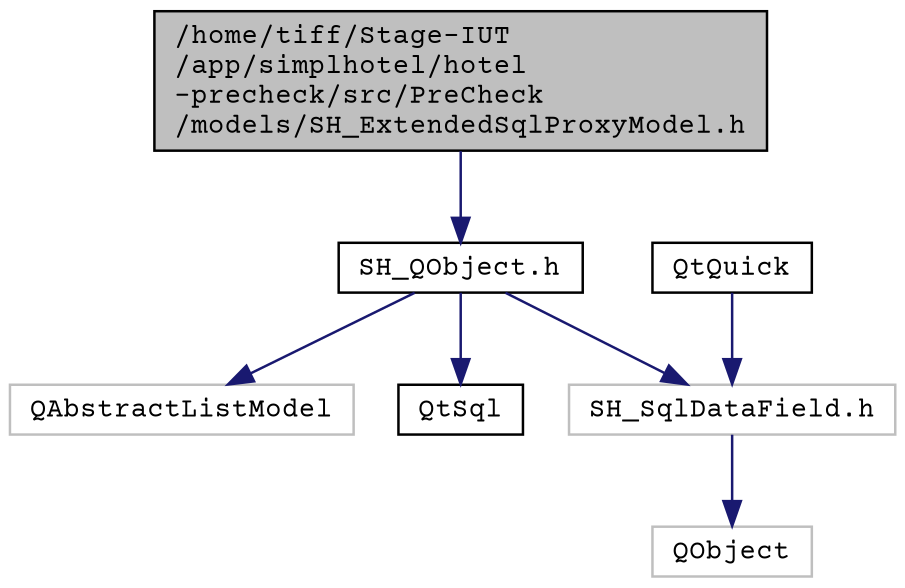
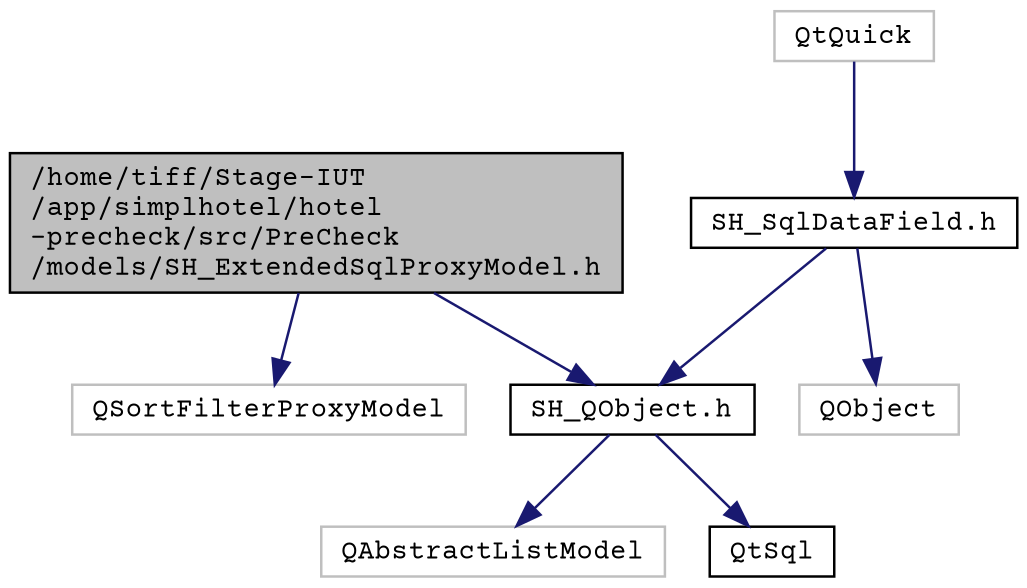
node "QtQuick": color black -> grey75
edge "SH_QObject.h" -> "SH_SqlDataField.h": reversed
node "QSortFilterProxyModel": added
node "SH_SqlDataField.h": color grey75 -> black
